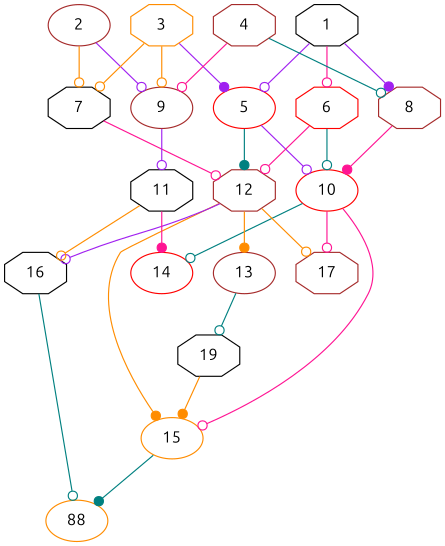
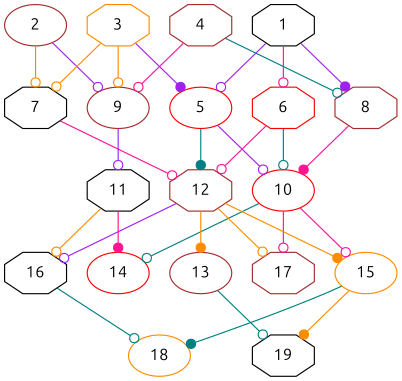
edge "19" -> "15": reversed
node "88": label "88" -> "18"
